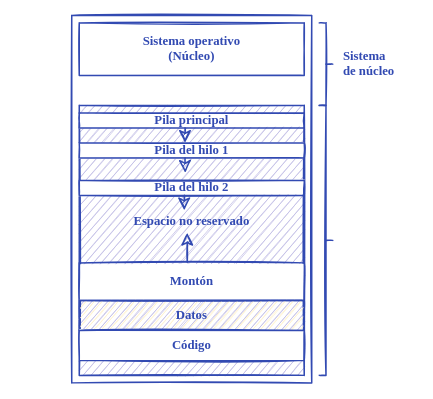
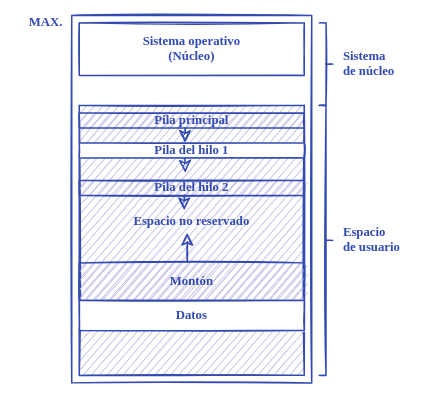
node "MAX.": added
node "Pila principal": fillcolor #ffffff -> #c2bee6
node "Pila del hilo 2": fillcolor #ffffff -> #c2bee6
node "Espacio de usuario": added
node "Montón": fillcolor #ffffff -> #c2bee6
node "Datos": fillcolor #fff2cc -> #ffffff
node "Código": removed
